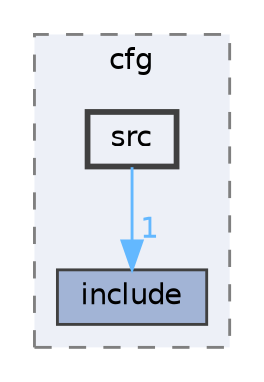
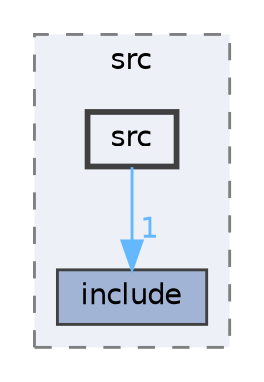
cluster "cfg": label "cfg" -> "src"
